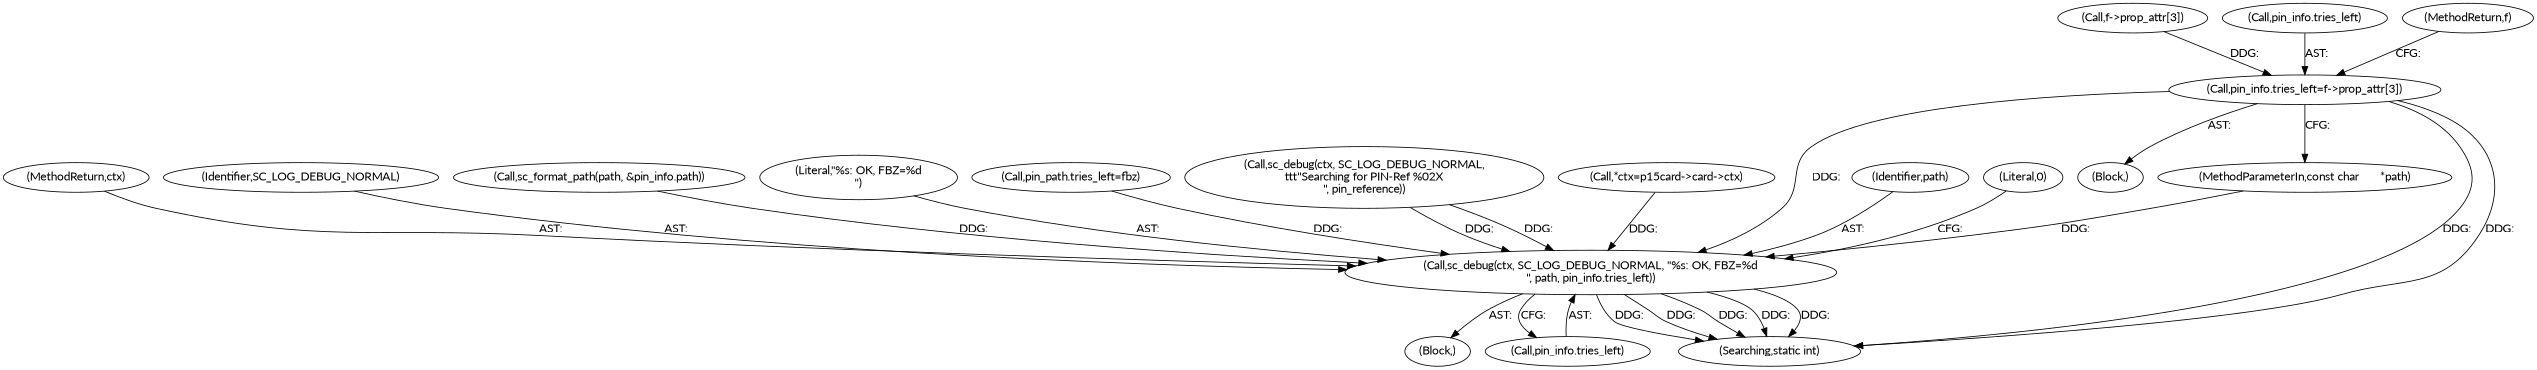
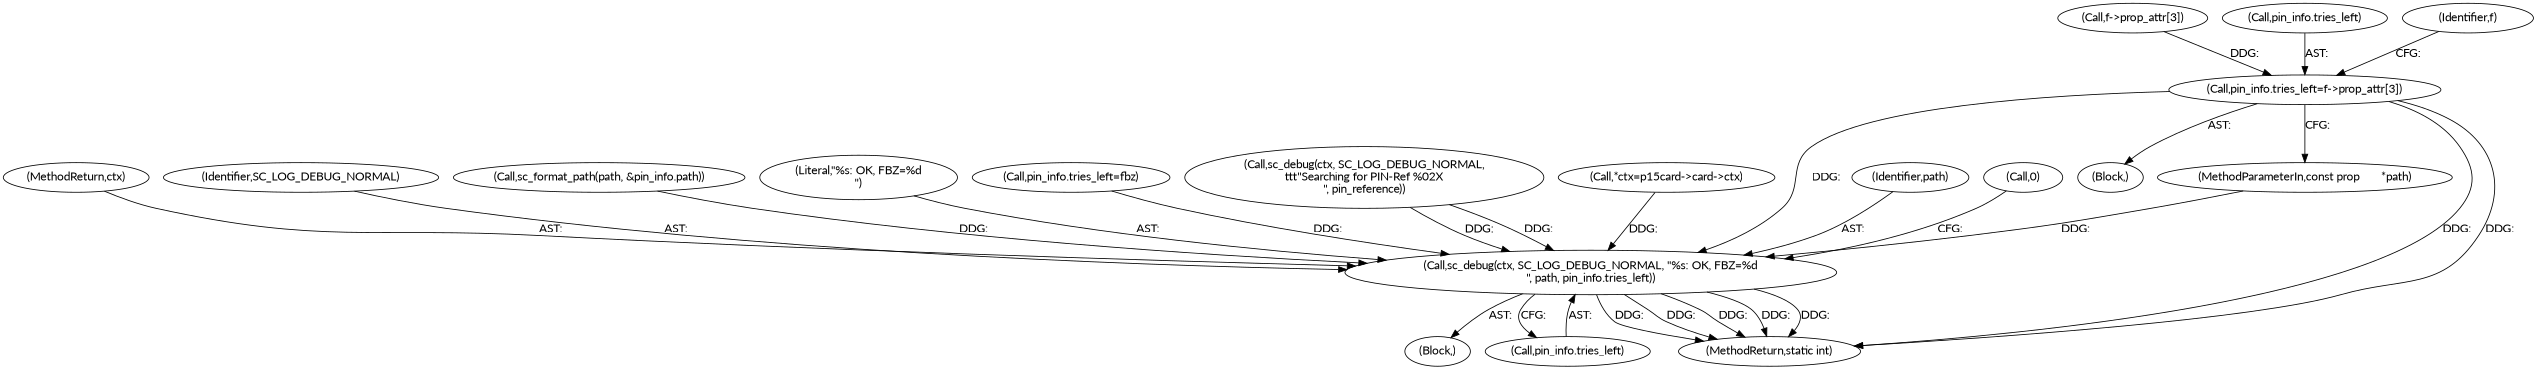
node "(MethodReturn,f)": label "(MethodReturn,f)" -> "(Identifier,f)"
node "(Call,pin_path.tries_left=fbz)": label "(Call,pin_path.tries_left=fbz)" -> "(Call,pin_info.tries_left=fbz)"
node "(Literal,0)": label "(Literal,0)" -> "(Call,0)"
node "(MethodParameterIn,const char       *path)": label "(MethodParameterIn,const char       *path)" -> "(MethodParameterIn,const prop       *path)"
node "(Searching,static int)": label "(Searching,static int)" -> "(MethodReturn,static int)"
